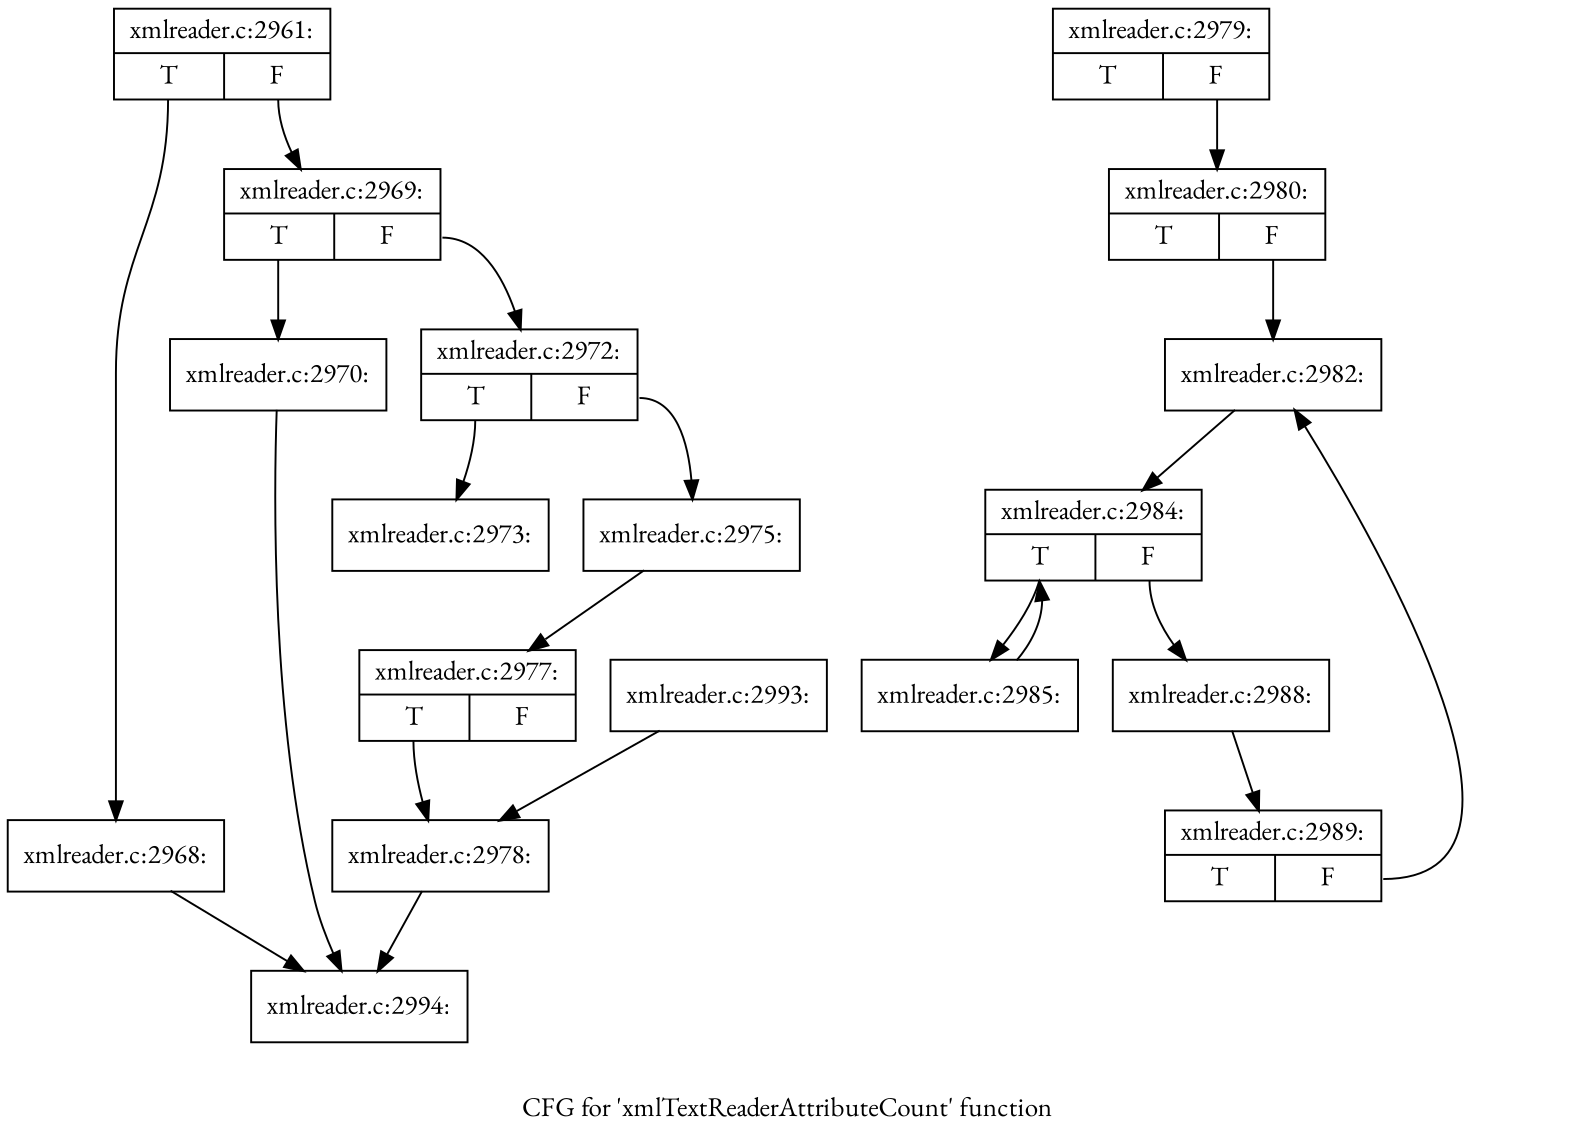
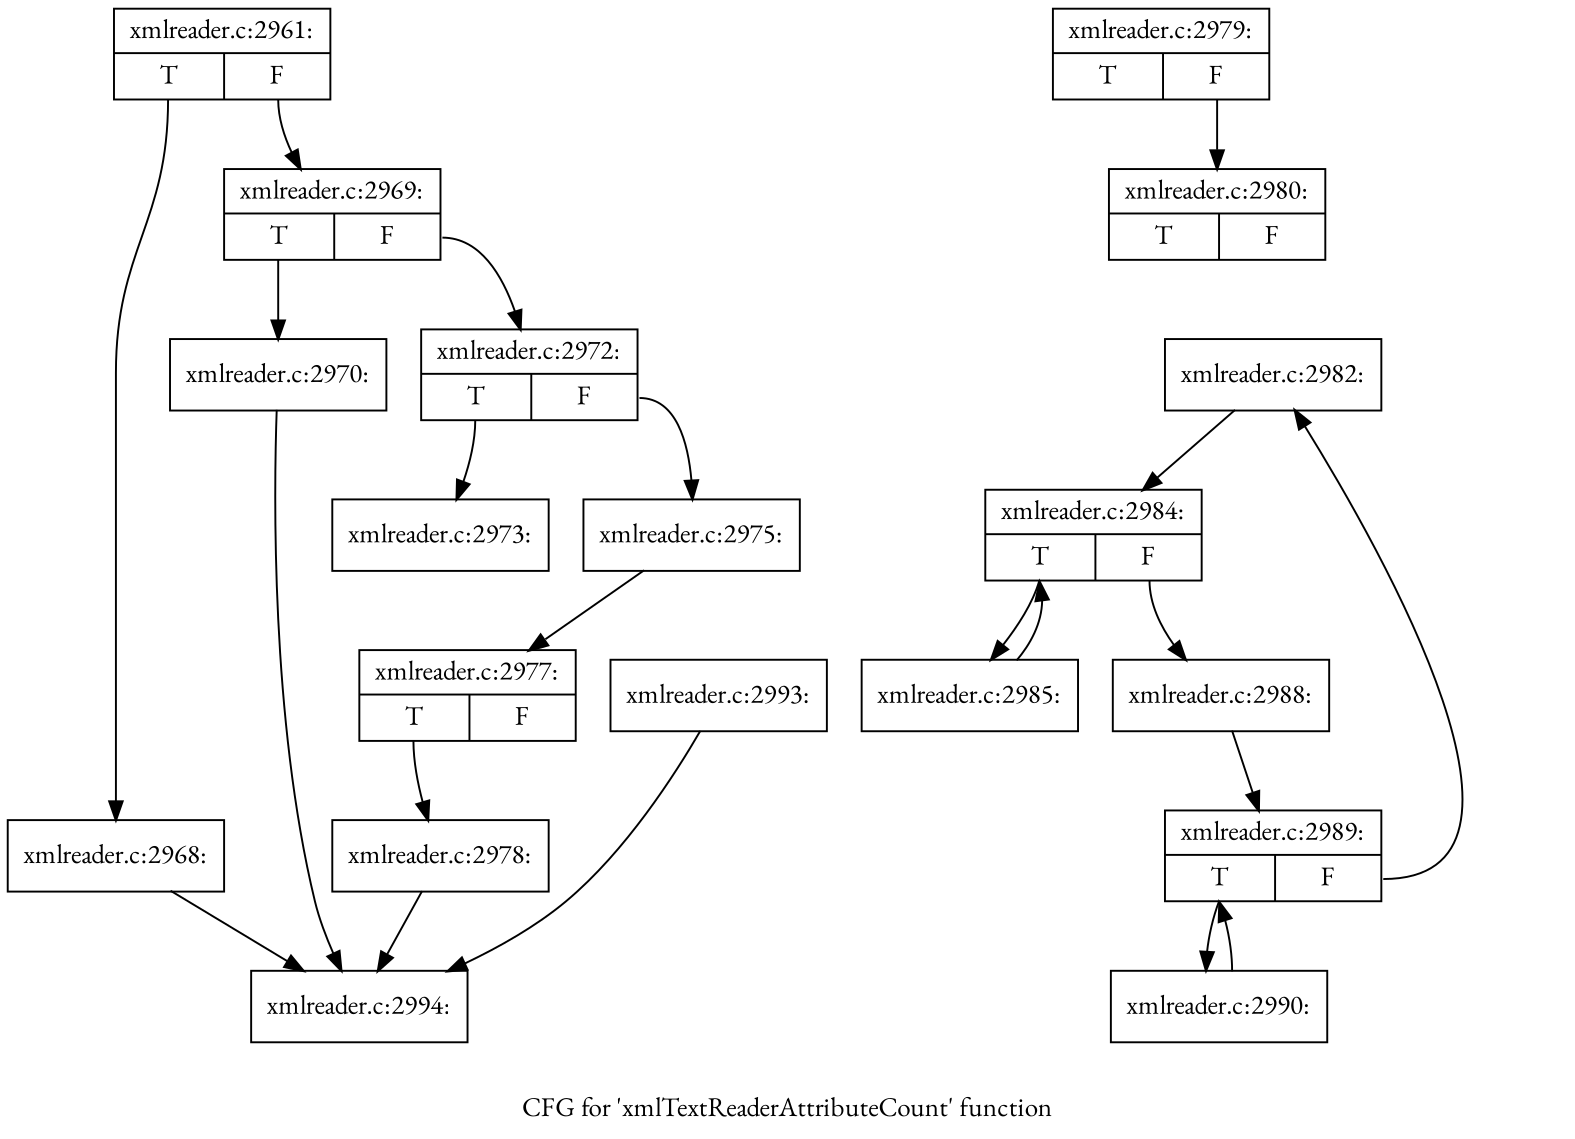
edge "xmlreader.c:2980:" -> "xmlreader.c:2982:": removed
edge "xmlreader.c:2993:" -> "xmlreader.c:2978:": now "xmlreader.c:2993:" -> "xmlreader.c:2994:"
node "xmlreader.c:2990:": added
